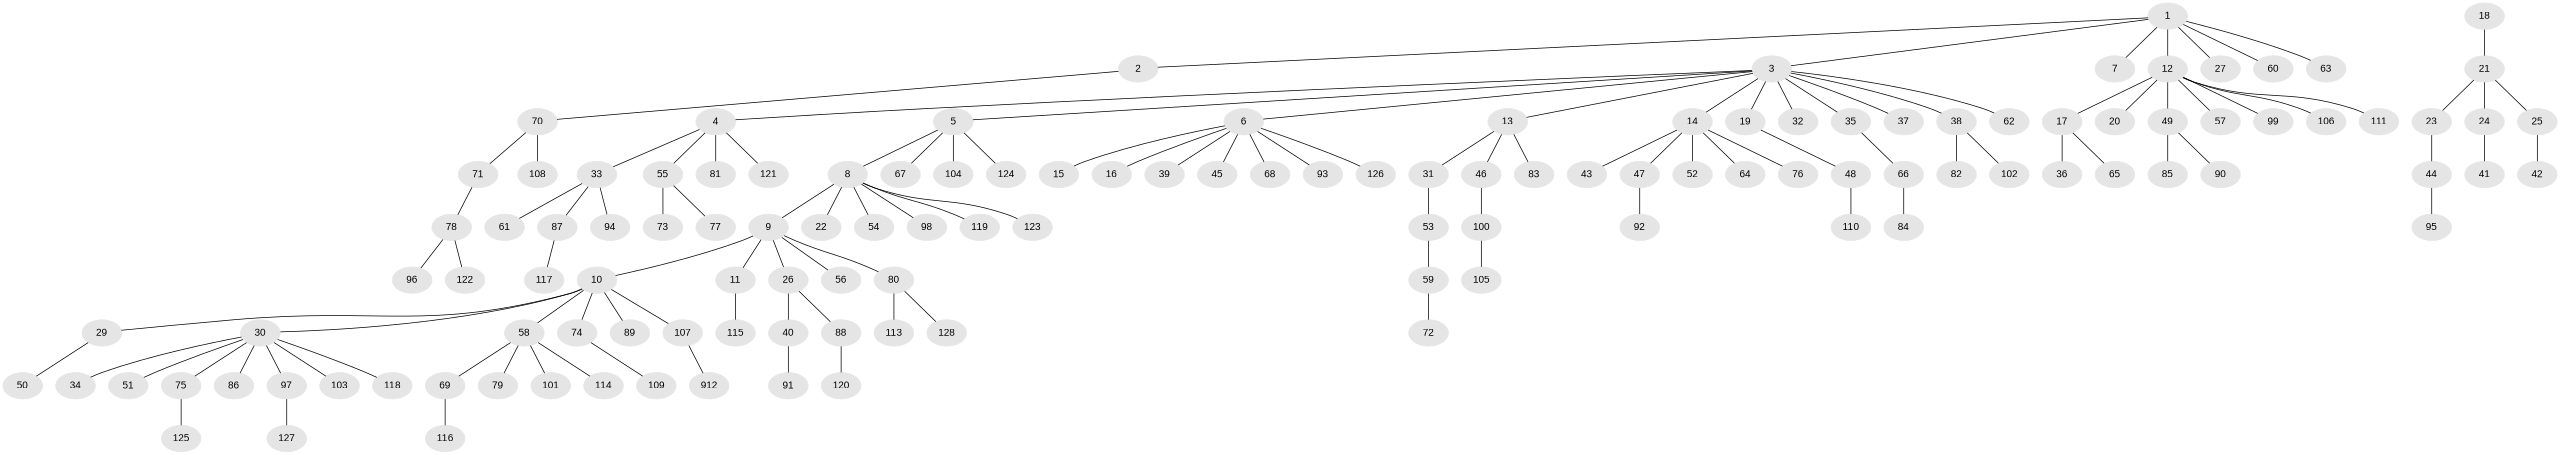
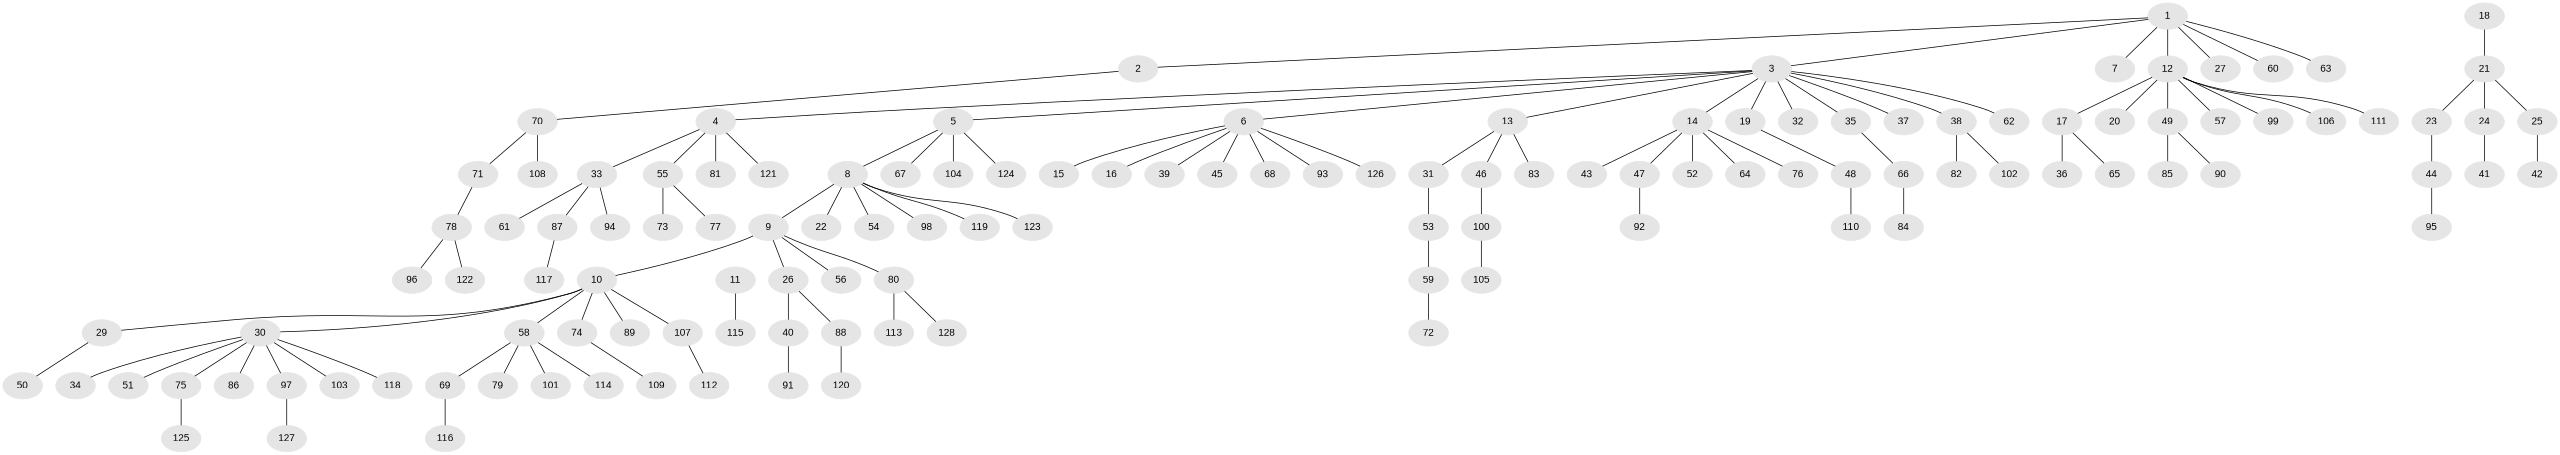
edge "9" -- "11": removed
node "912": label "912" -> "112"
